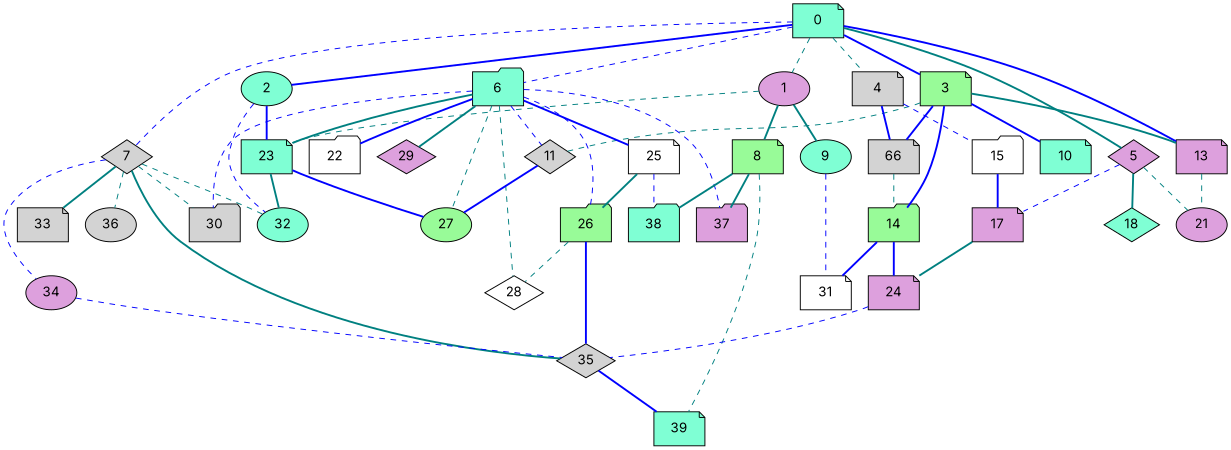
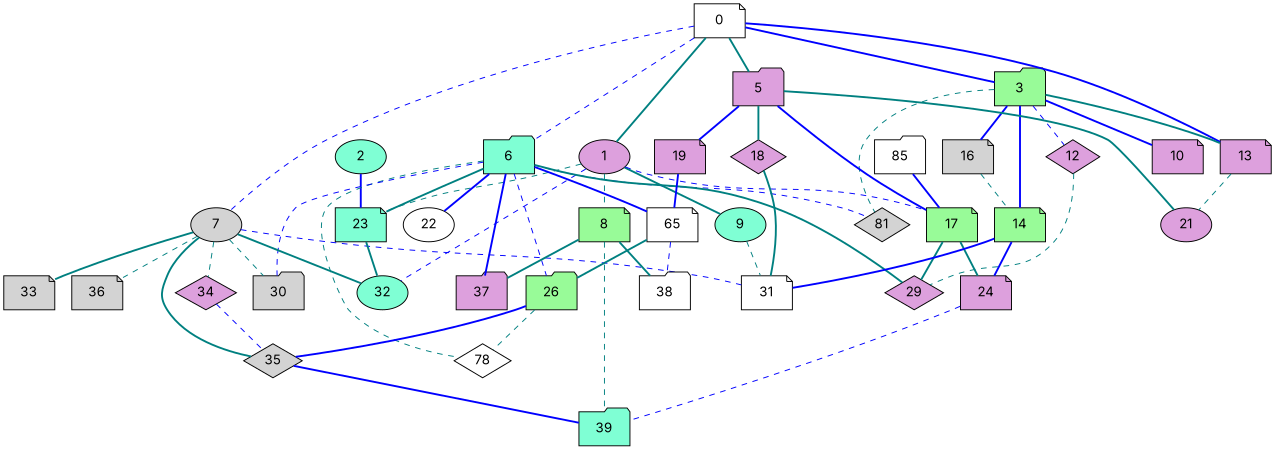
node "0": fillcolor aquamarine -> white
edge "0" -- "2": removed
edge "0" -- "1": style dashed -> bold
node "4": removed
node "3": shape note -> folder
edge "6" -- "37": style dashed -> bold
edge "1" -- "8": style bold -> dashed
node "7": shape diamond -> ellipse
node "22": shape folder -> ellipse
node "11": label "11" -> "81"
node "25": label "25" -> "65"
node "19": added
node "66": label "66" -> "16"
node "15": label "15" -> "85"
node "10": fillcolor aquamarine -> plum
node "12": added
node "5": shape diamond -> folder
edge "2" -- "32": now "1" -- "32"
edge "5" -- "17": style dashed -> bold
edge "7" -- "32": style dashed -> bold
edge "1" -- "17": added
edge "5" -- "21": style dashed -> bold
edge "7" -- "34": color blue -> teal
edge "18" -- "31": added
node "36": shape ellipse -> note
node "27": removed
node "38": fillcolor aquamarine -> white
edge "9" -- "31": color blue -> teal
node "14": shape folder -> note
node "17": fillcolor plum -> palegreen
node "18": fillcolor aquamarine -> plum
edge "7" -- "31": added
edge "17" -- "29": added
node "34": shape ellipse -> diamond
node "28": label "28" -> "78"
edge "24" -- "35": now "24" -- "39"
node "39": shape note -> folder
